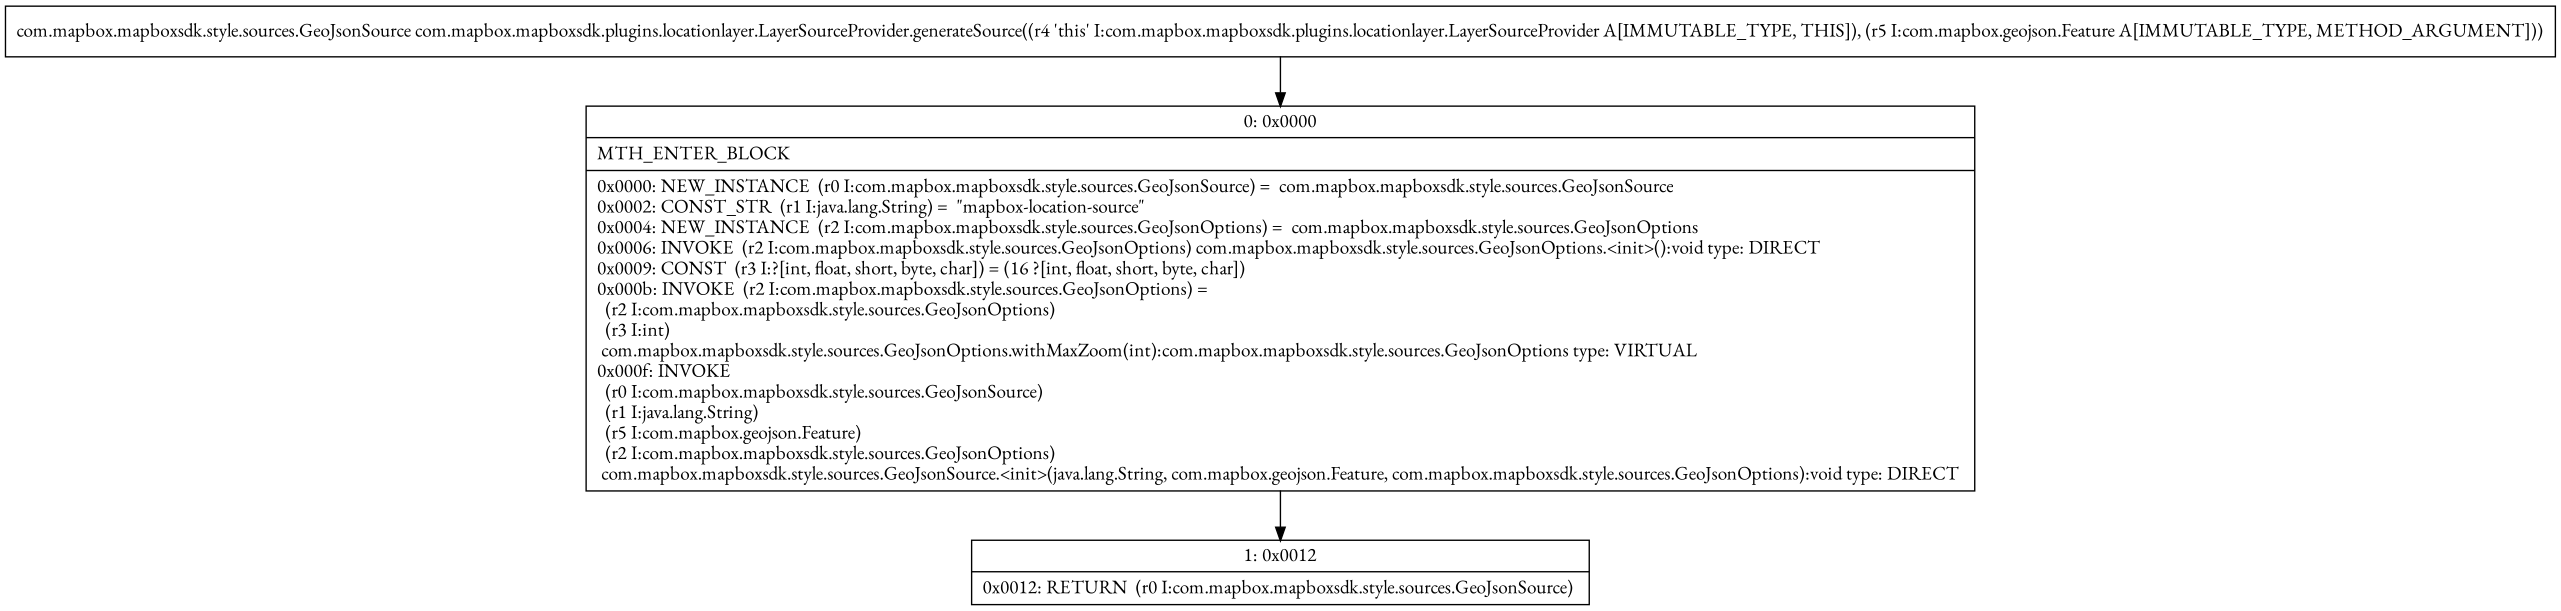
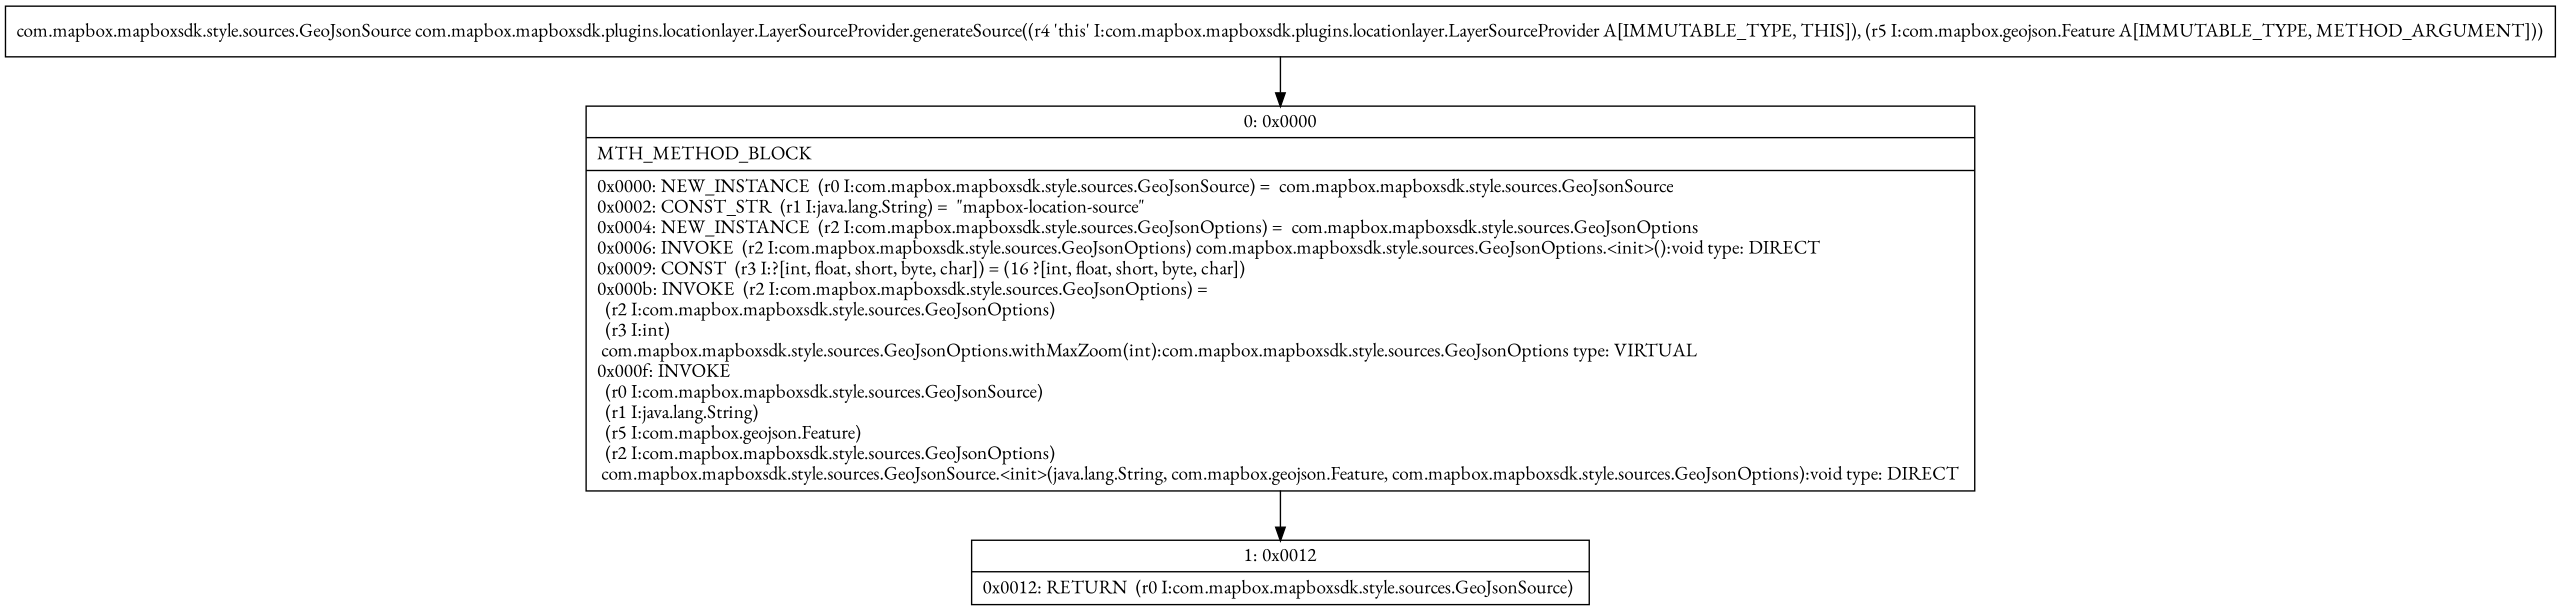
node "0: 0x0000": text "MTH_ENTER_BLOCK" -> "MTH_METHOD_BLOCK"
